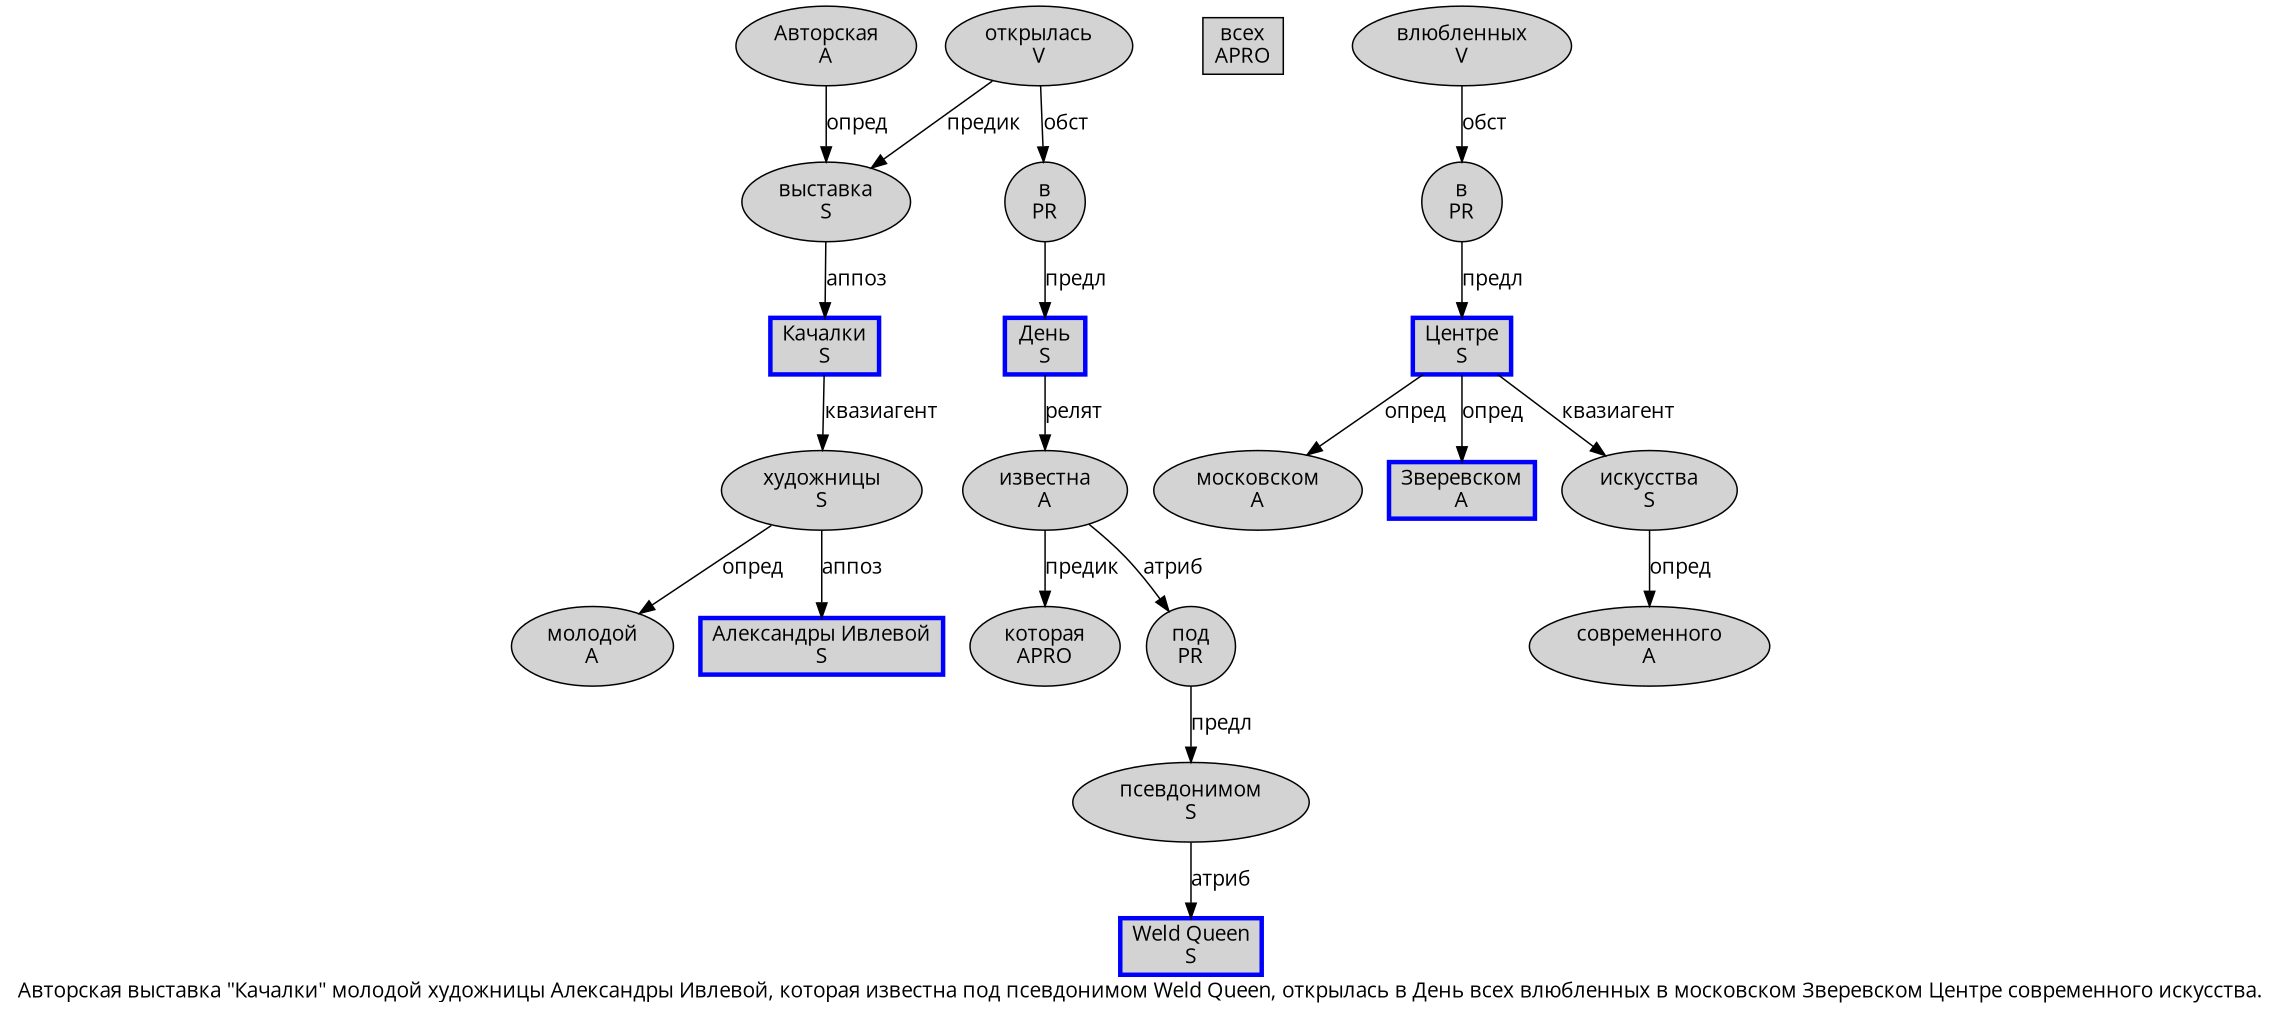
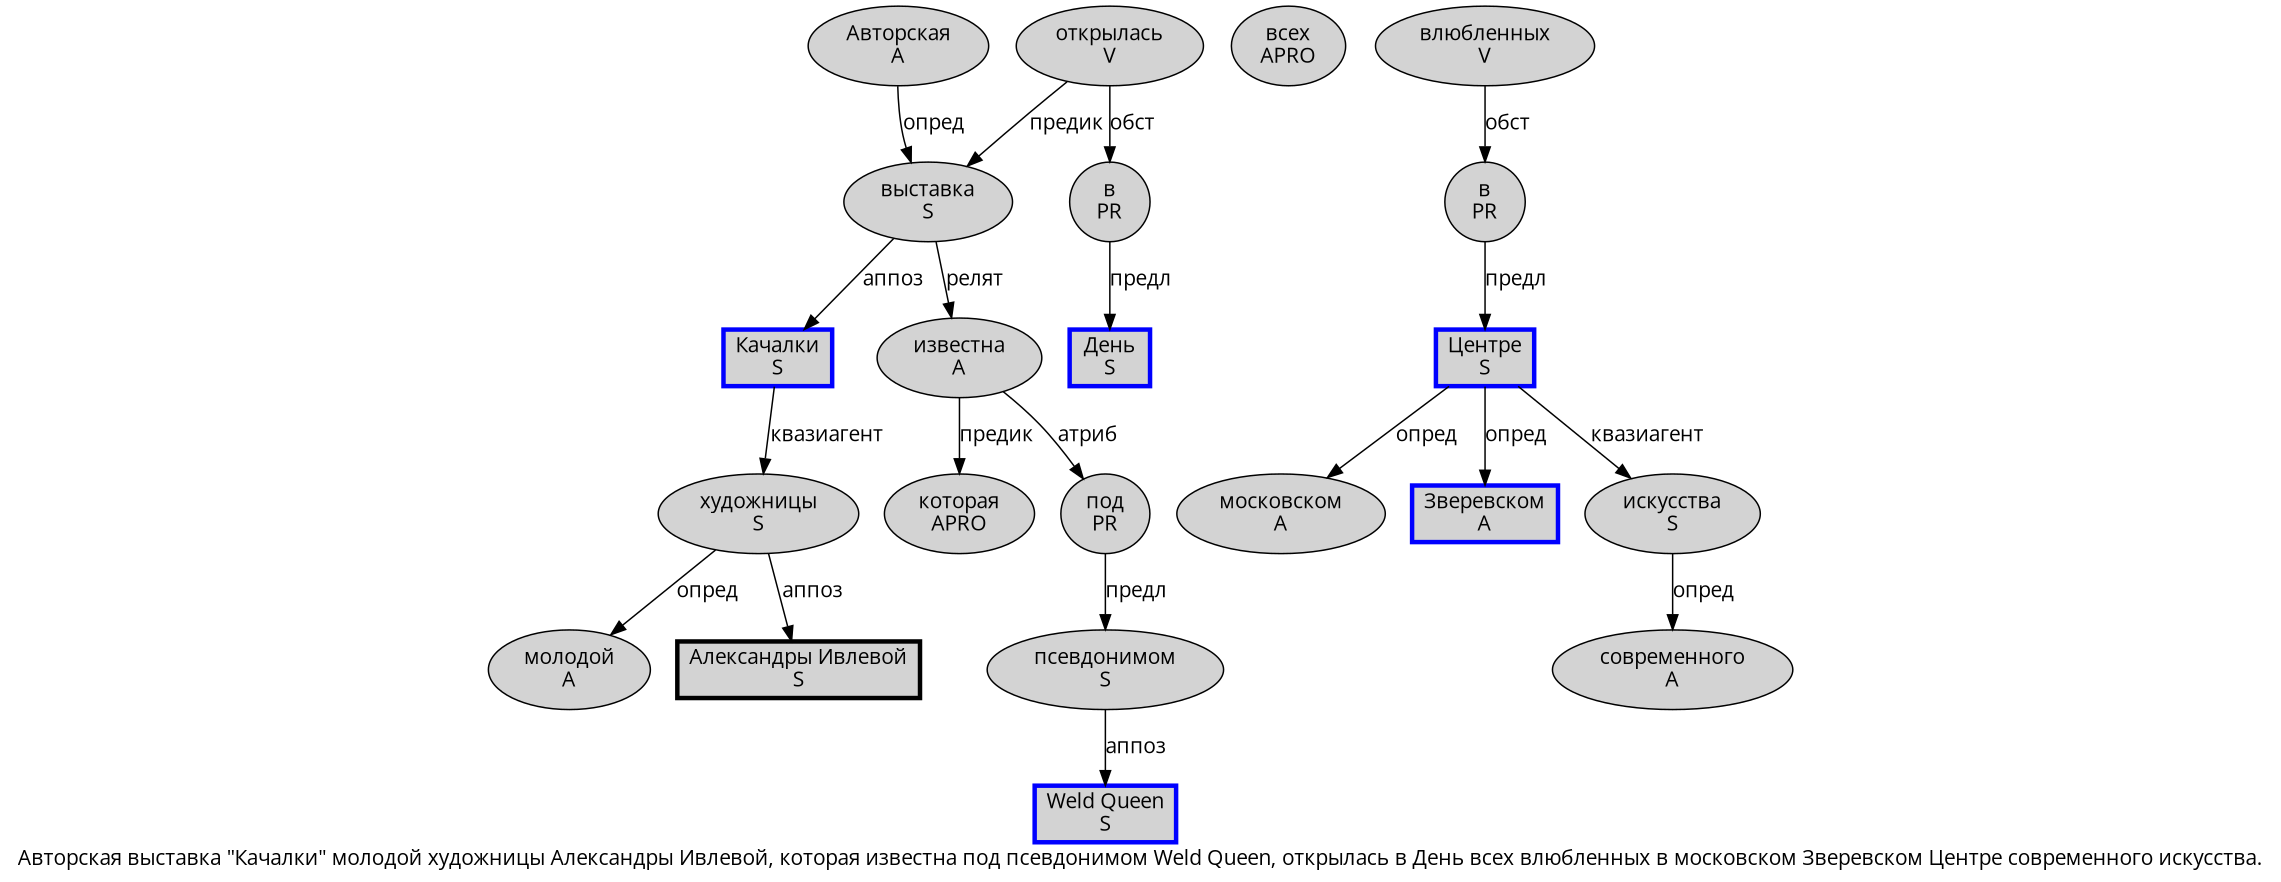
node "всех APRO": shape box -> ellipse
edge "День S" -> "известна A": now "выставка S" -> "известна A"
node "Александры Ивлевой S": color blue -> black
edge "псевдонимом S" -> "Weld Queen S": label "атриб" -> "аппоз"
